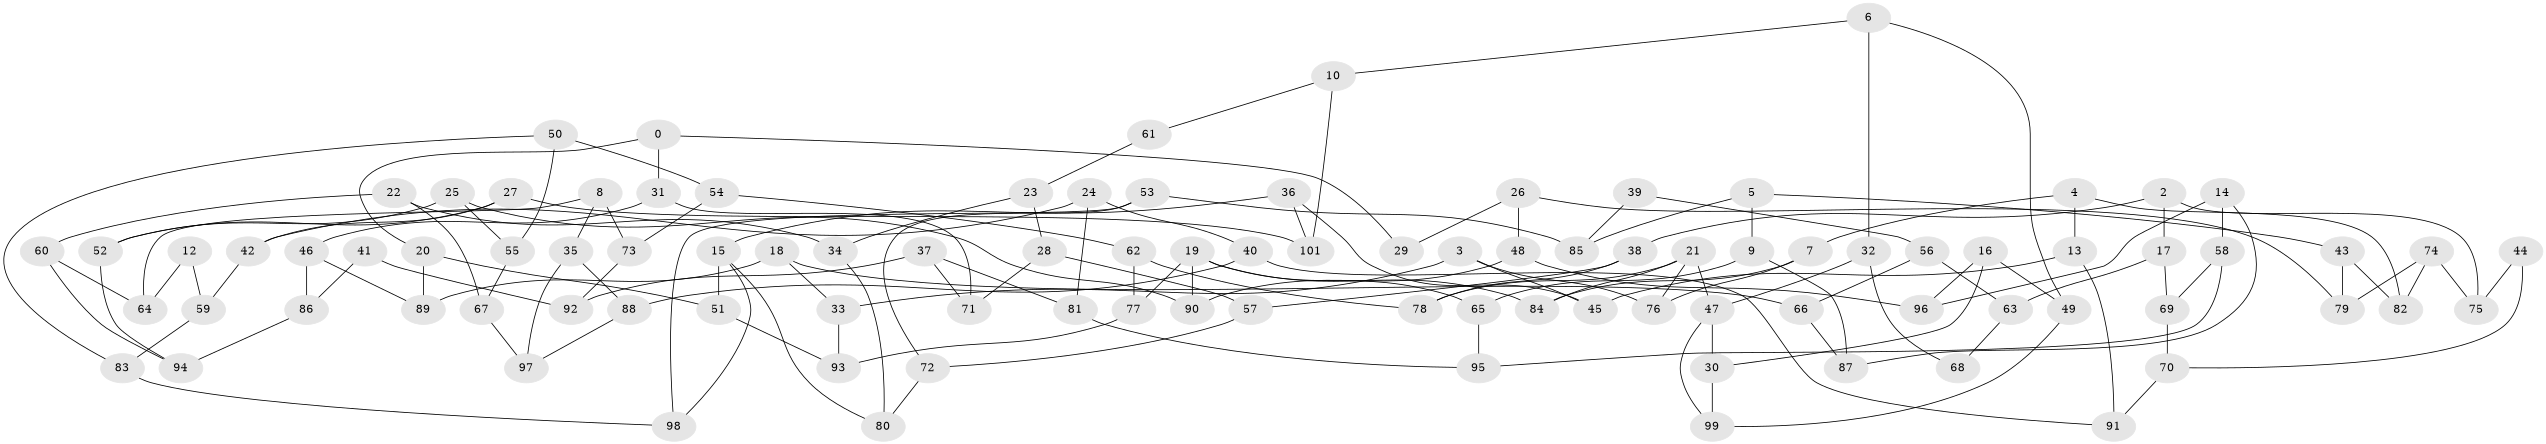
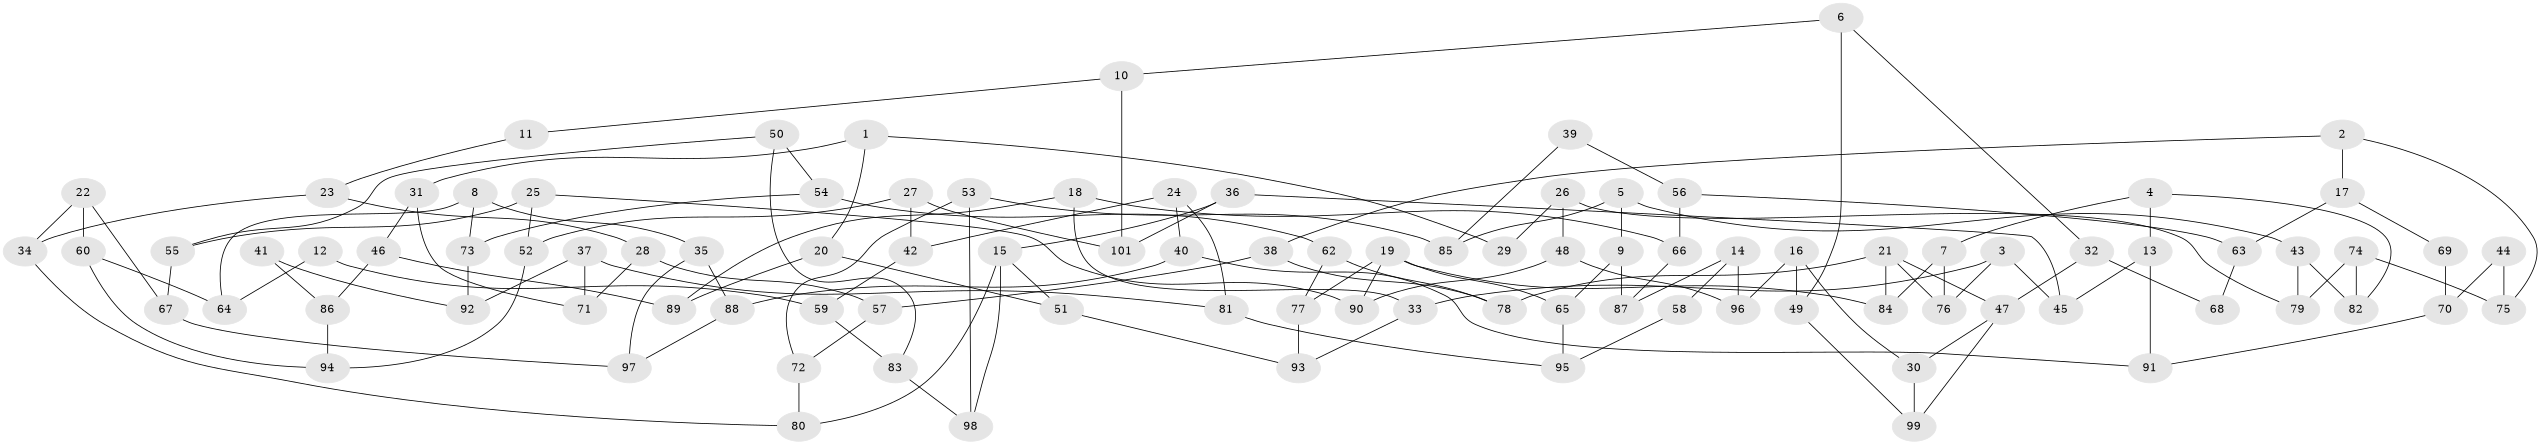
node "0": label "0" -> "1"
node "61": label "61" -> "11"
edge "58" -- "69": removed
